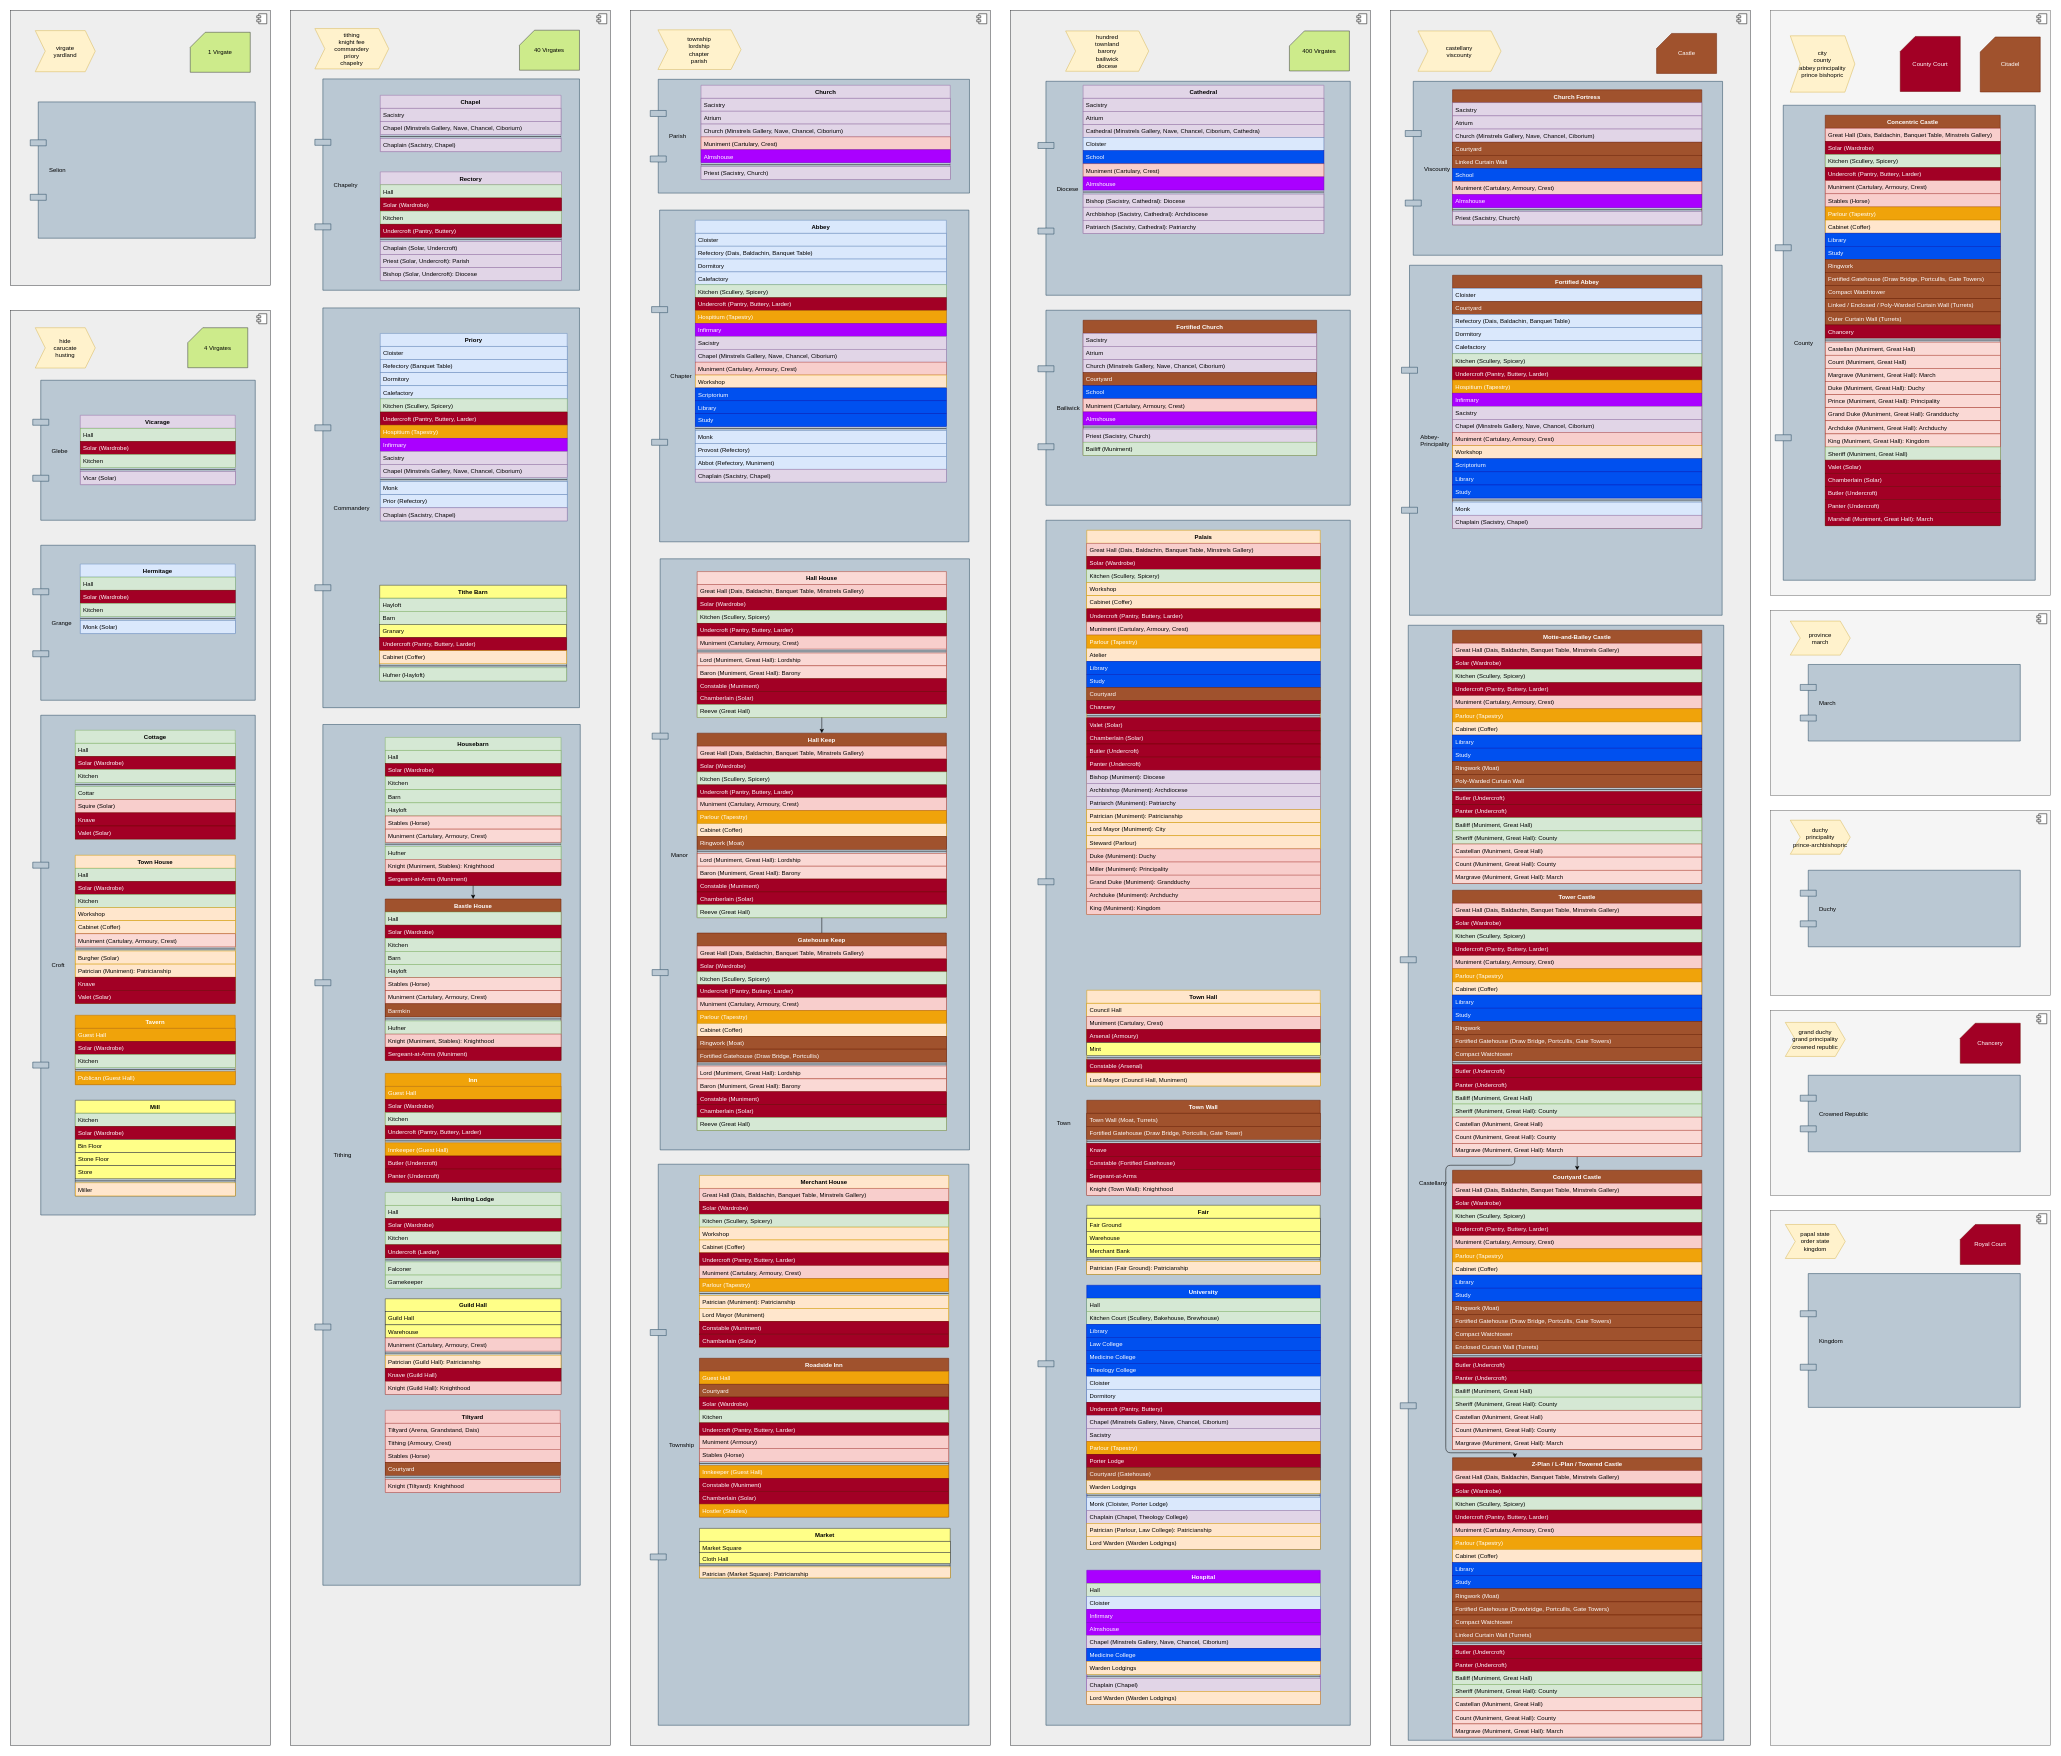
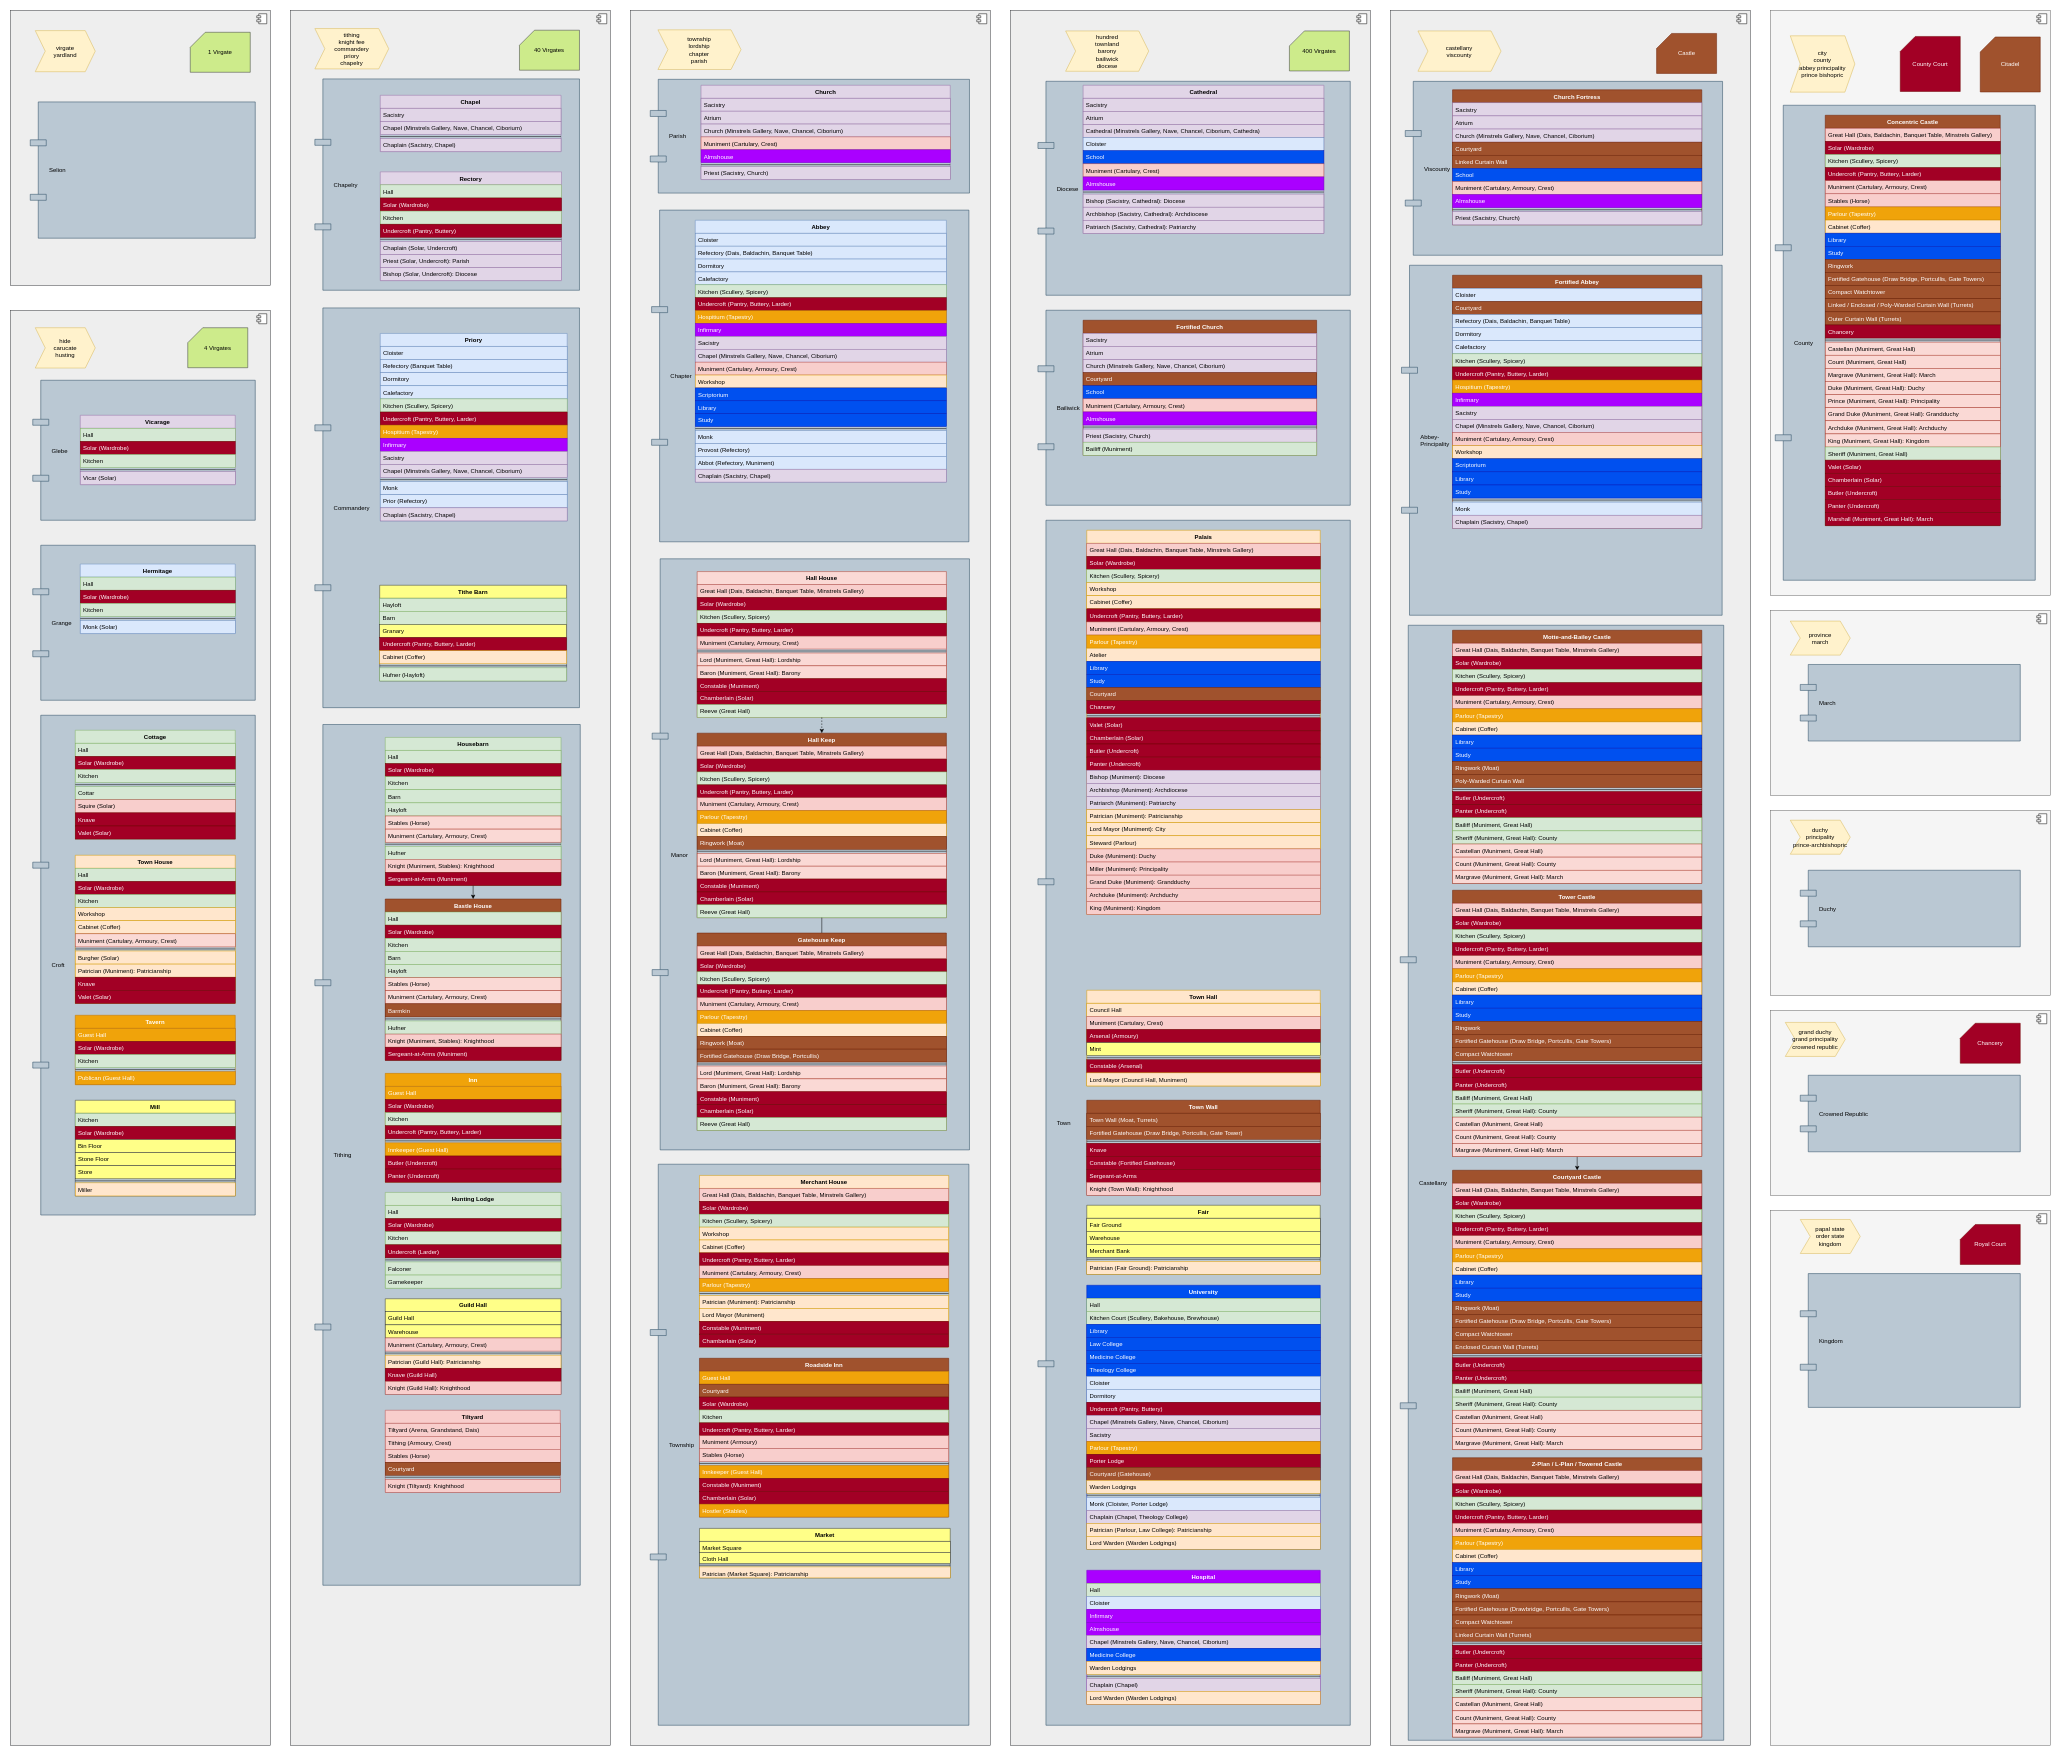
edge "Hall House" -> "Hall Keep": style solid -> dashed
node "papal state order state kingdom": moved (1815, 1241) -> (1830, 1236)
edge "Tower Castle" -> "Z-Plan / L-Plan / Towered Castle": removed
